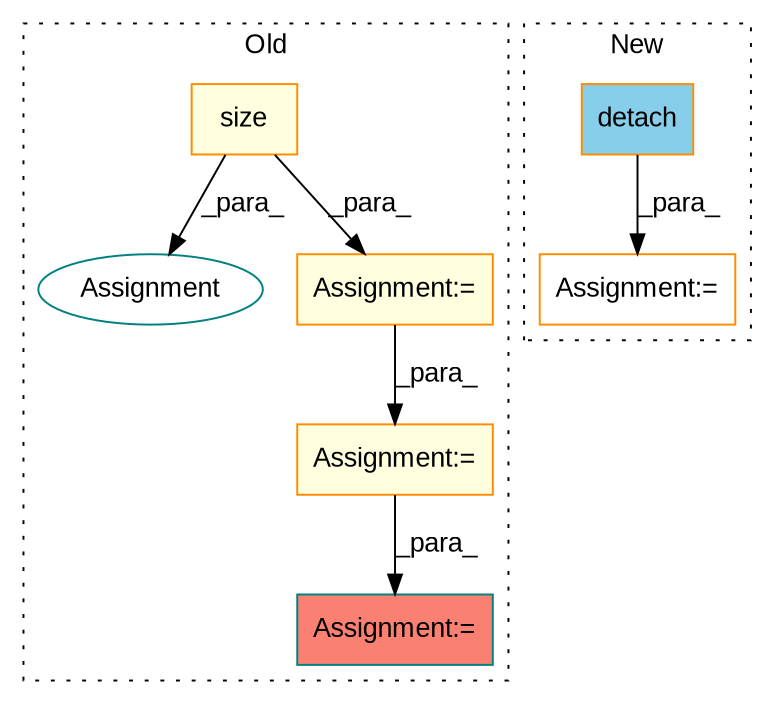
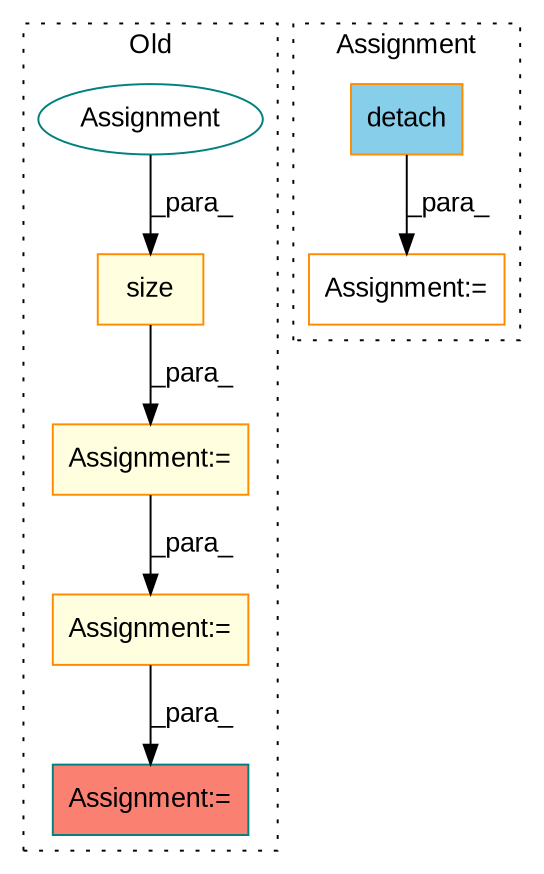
cluster "New": label "New" -> "Assignment"
edge "size" -> "Assignment": reversed
